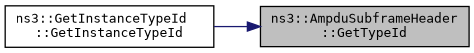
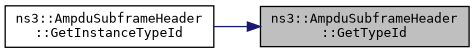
node "ns3::GetInstanceTypeId ::GetInstanceTypeId": label "ns3::GetInstanceTypeId ::GetInstanceTypeId" -> "ns3::AmpduSubframeHeader ::GetInstanceTypeId"
